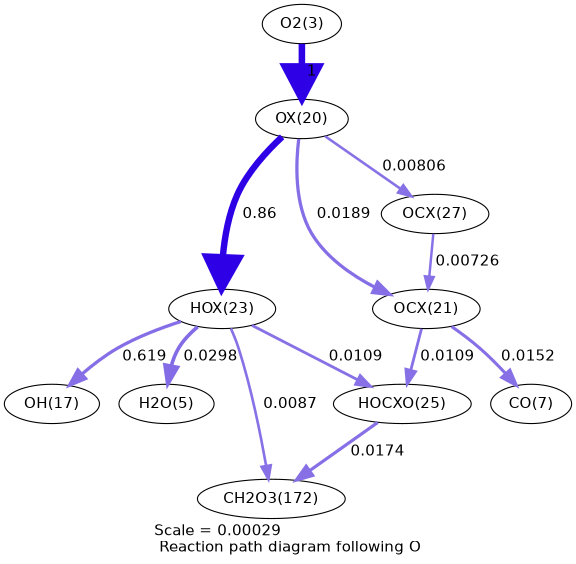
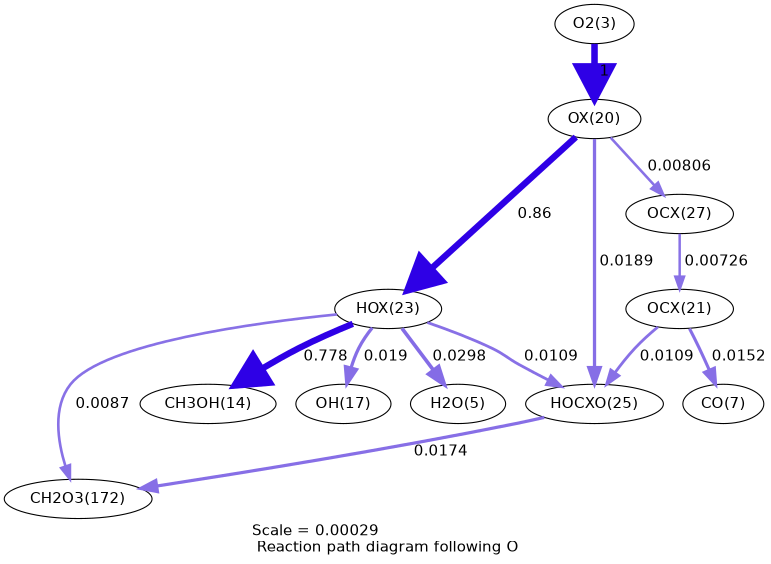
edge "OX(20)" -> "OCX(21)": now "OX(20)" -> "HOCXO(25)"
edge "HOX(23)" -> "OH(17)": label " 0.619" -> " 0.019"
node "CH3OH(14)": added
